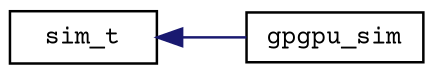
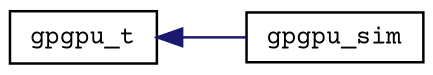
node "sim_t": label "sim_t" -> "gpgpu_t"
